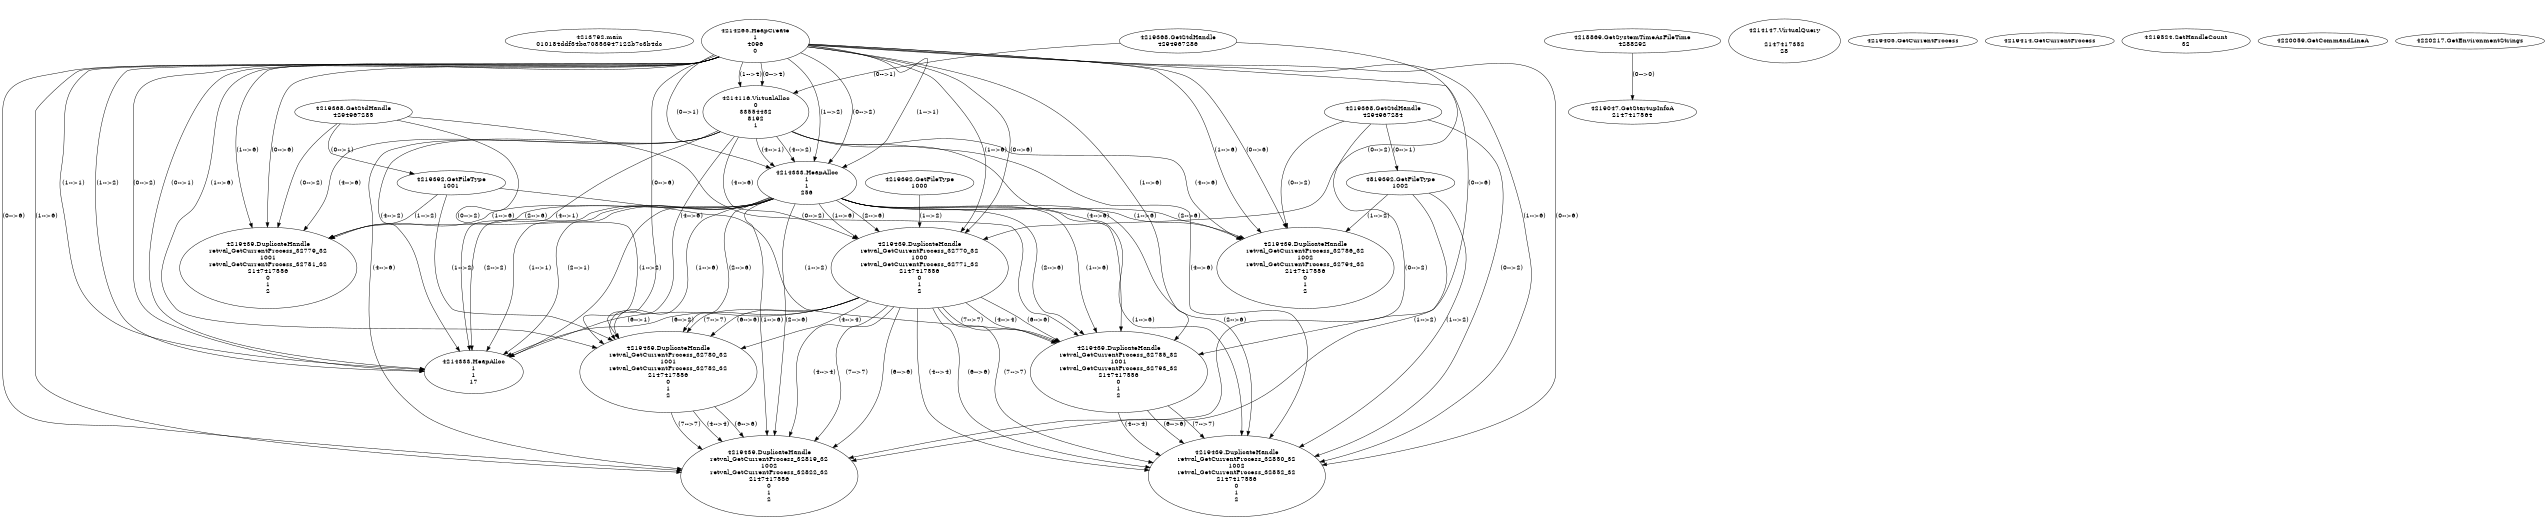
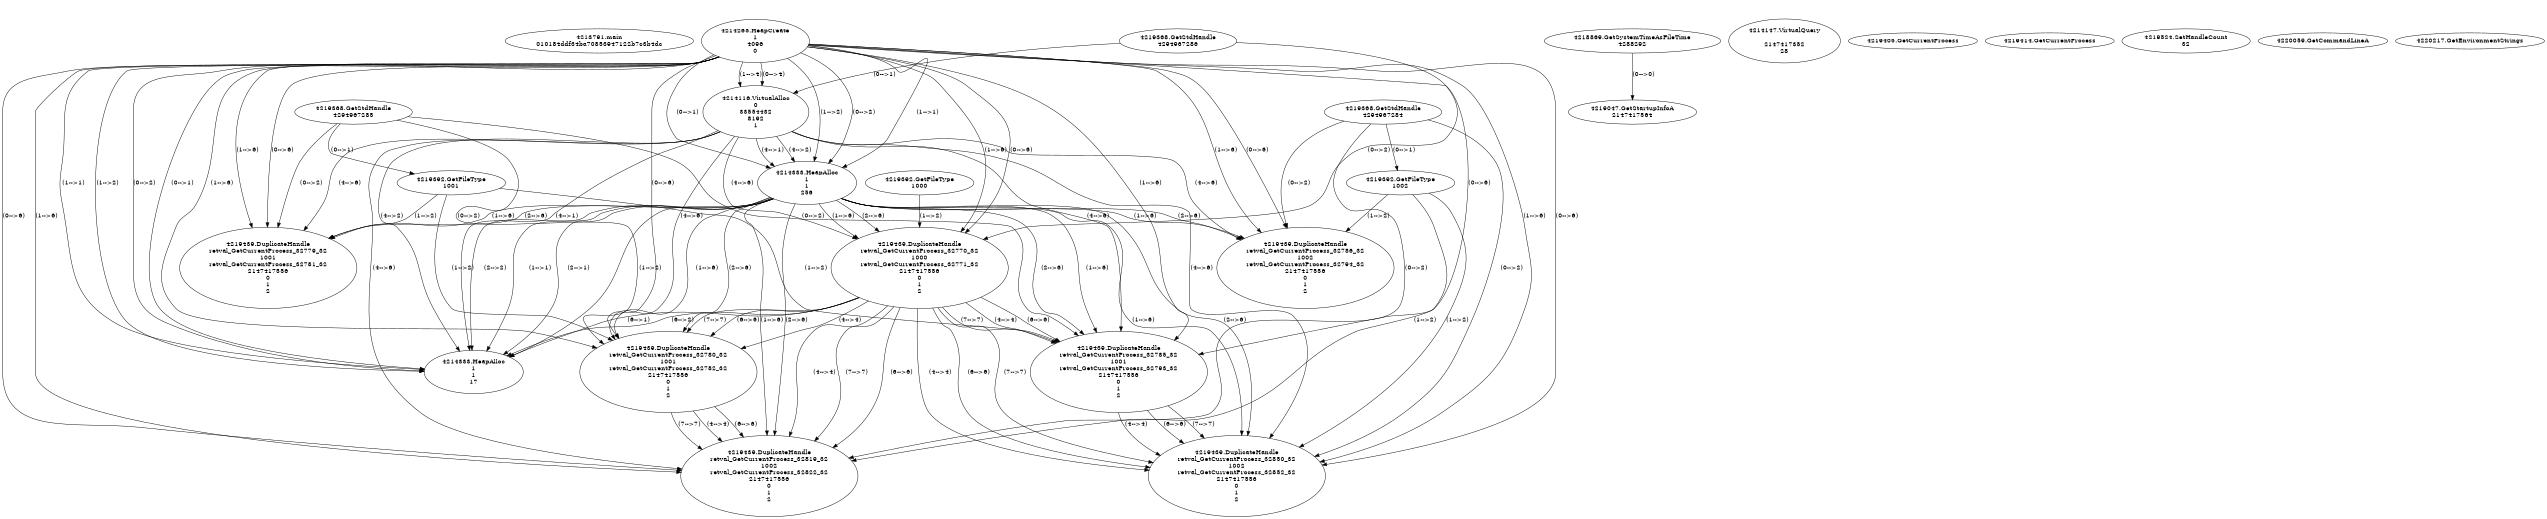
node "4213792.main 010184ddf34ba70853947122b7c3b4dc": label "4213792.main 010184ddf34ba70853947122b7c3b4dc" -> "4213791.main 010184ddf34ba70853947122b7c3b4dc"
node "4819392.GetFileType 1002": label "4819392.GetFileType 1002" -> "4219392.GetFileType 1002"
